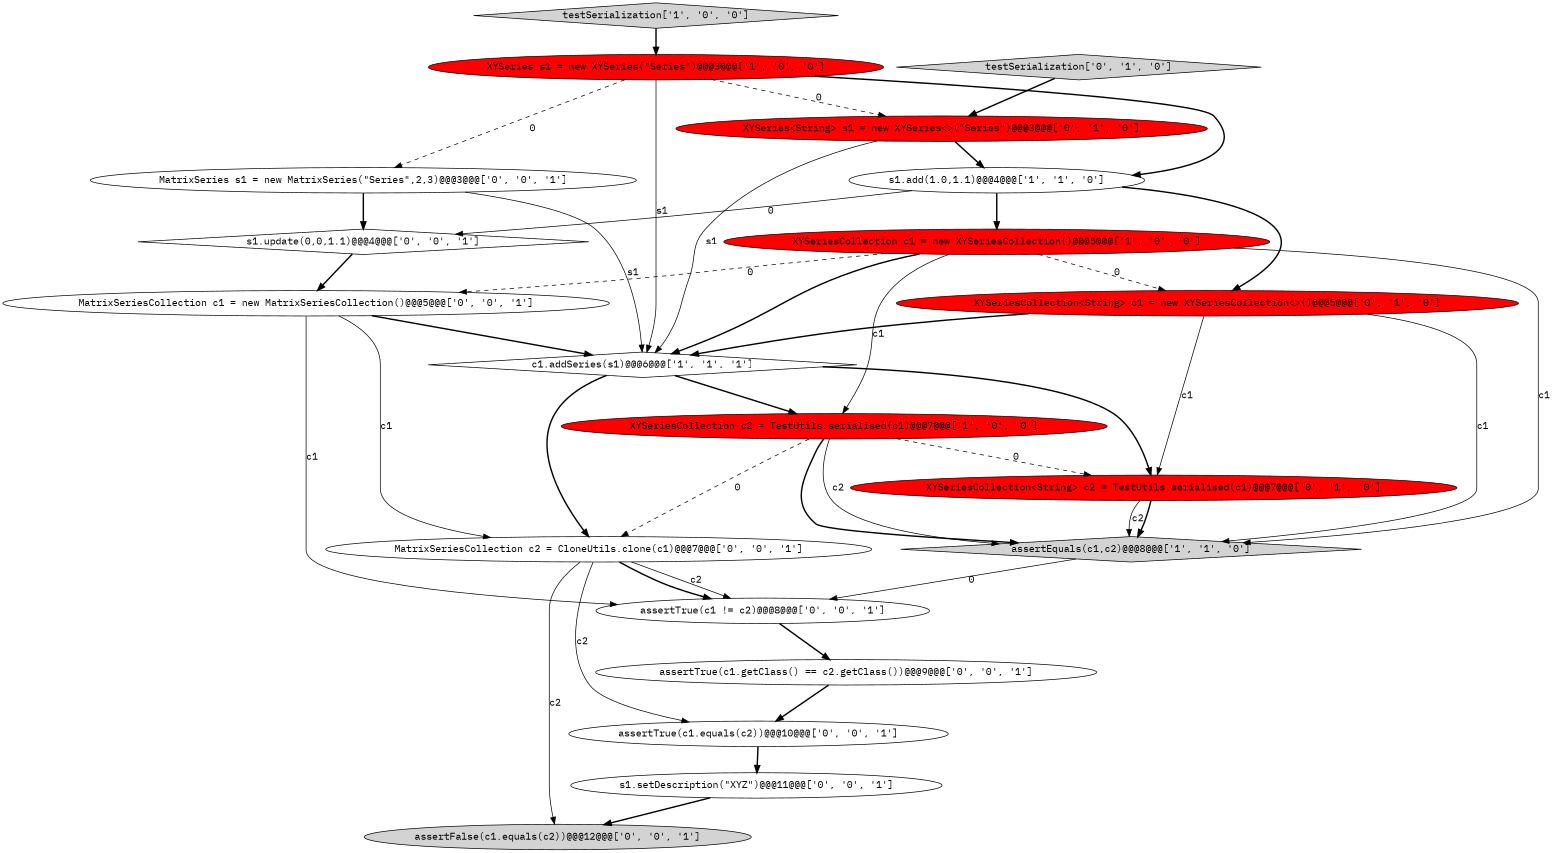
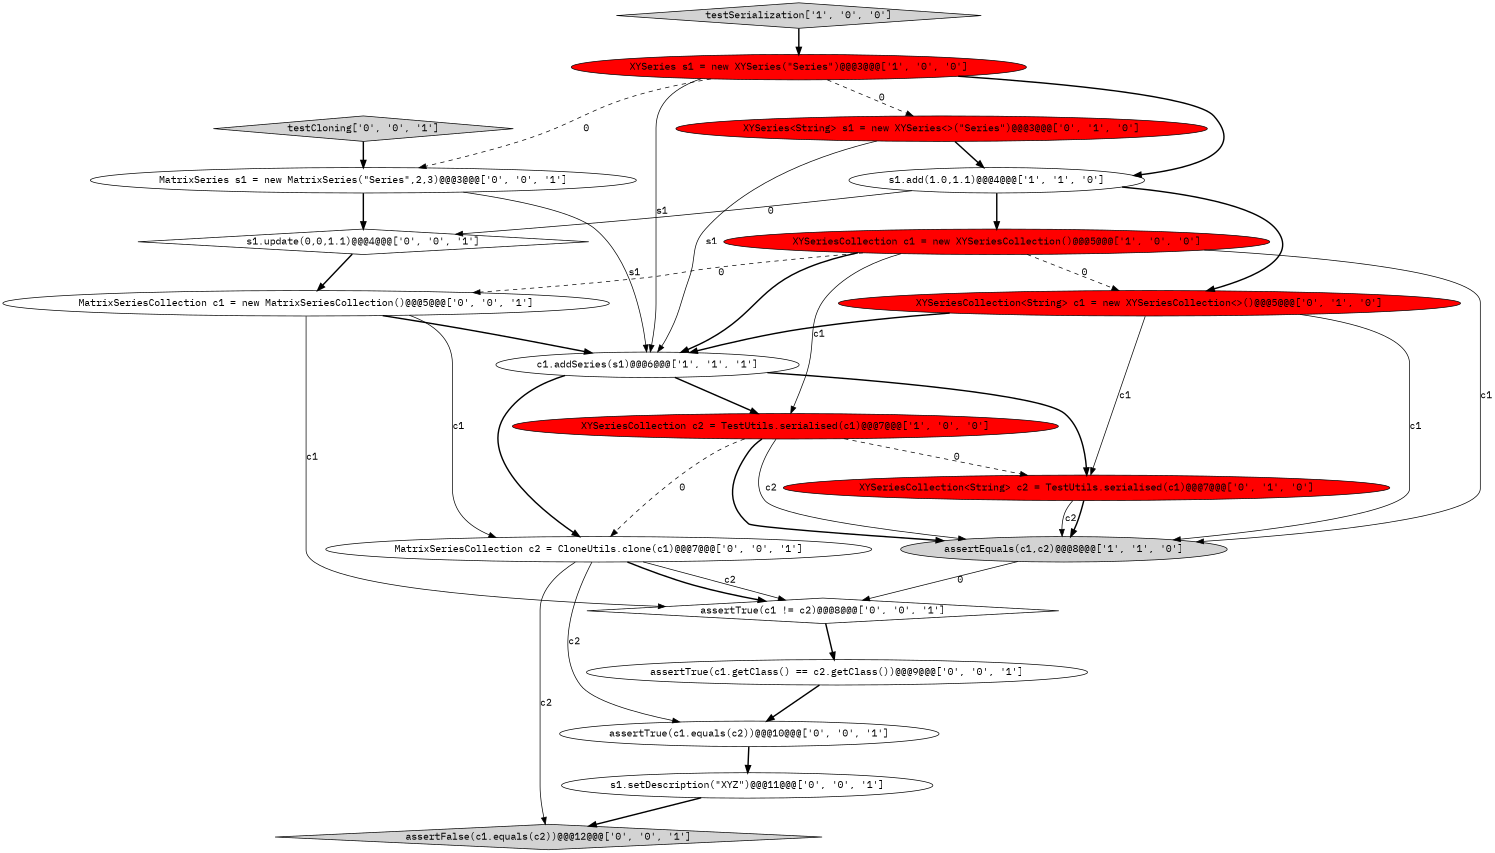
node "testSerialization['0', '1', '0']": removed
node "testCloning['0', '0', '1']": added
node "c1.addSeries(s1)@@@6@@@['1', '1', '1']": shape diamond -> ellipse
node "assertEquals(c1,c2)@@@8@@@['1', '1', '0']": shape diamond -> ellipse
node "assertTrue(c1 != c2)@@@8@@@['0', '0', '1']": shape ellipse -> diamond
node "assertFalse(c1.equals(c2))@@@12@@@['0', '0', '1']": shape ellipse -> diamond
